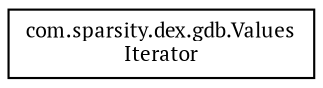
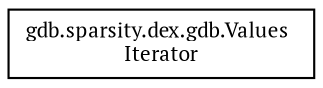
node "com.sparsity.dex.gdb.Values Iterator": label "com.sparsity.dex.gdb.Values Iterator" -> "gdb.sparsity.dex.gdb.Values Iterator"
